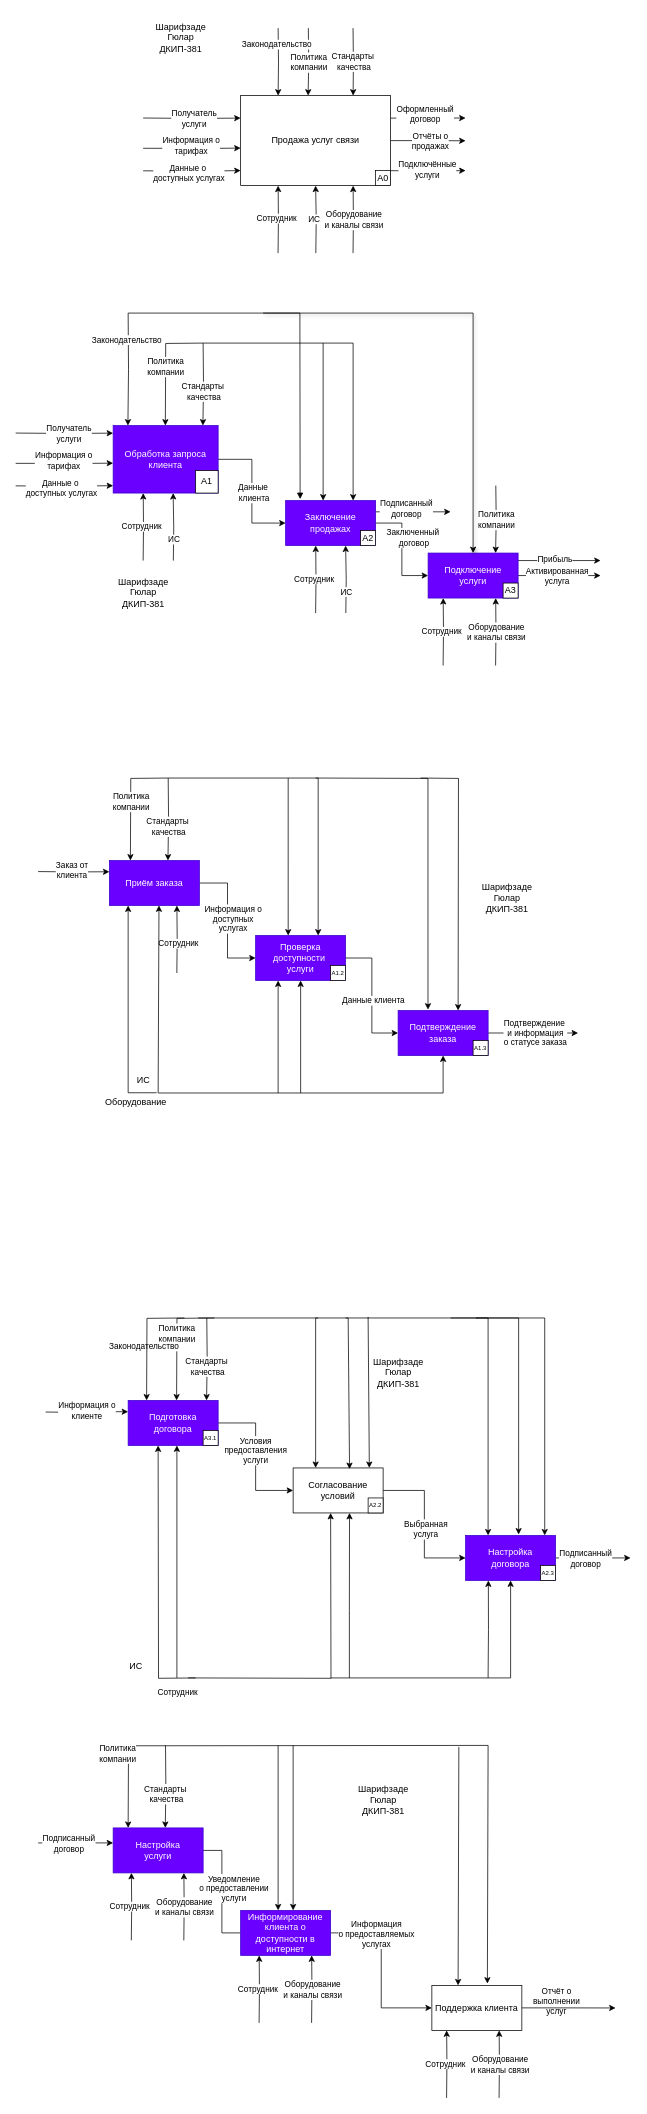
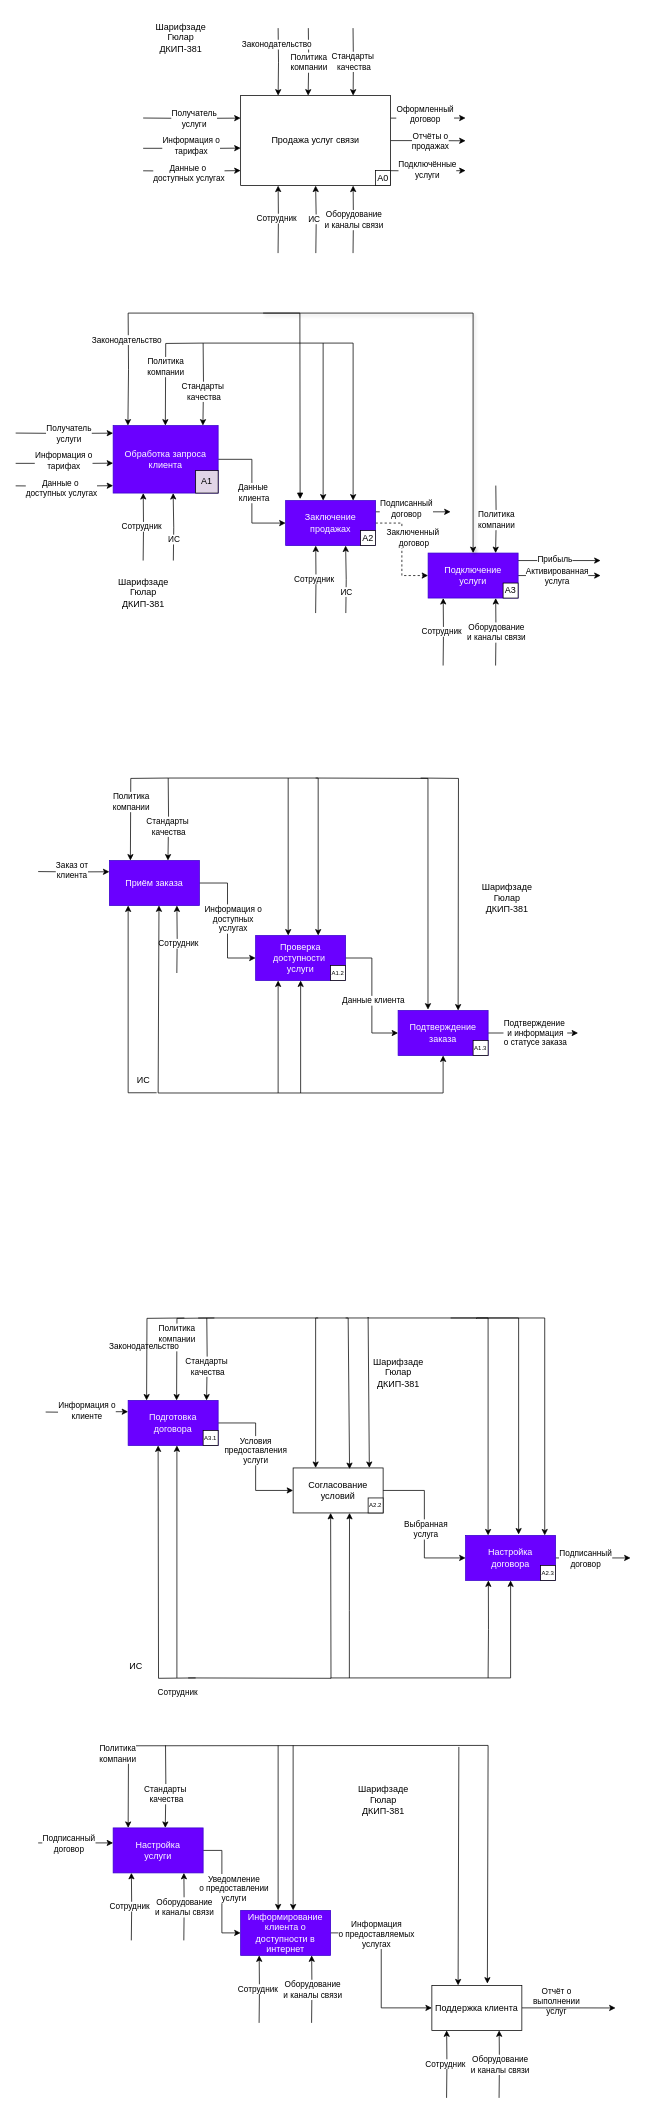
node "А1": fillcolor #ffffff -> #e1d5e7
edge "Заключение продажах" -> "Подключение услуги": style solid -> dashed
node "Оборудование": removed
edge "Настройка услуги" -- "Информирование клиента о доступности в интернет": arrowhead none -> classic
